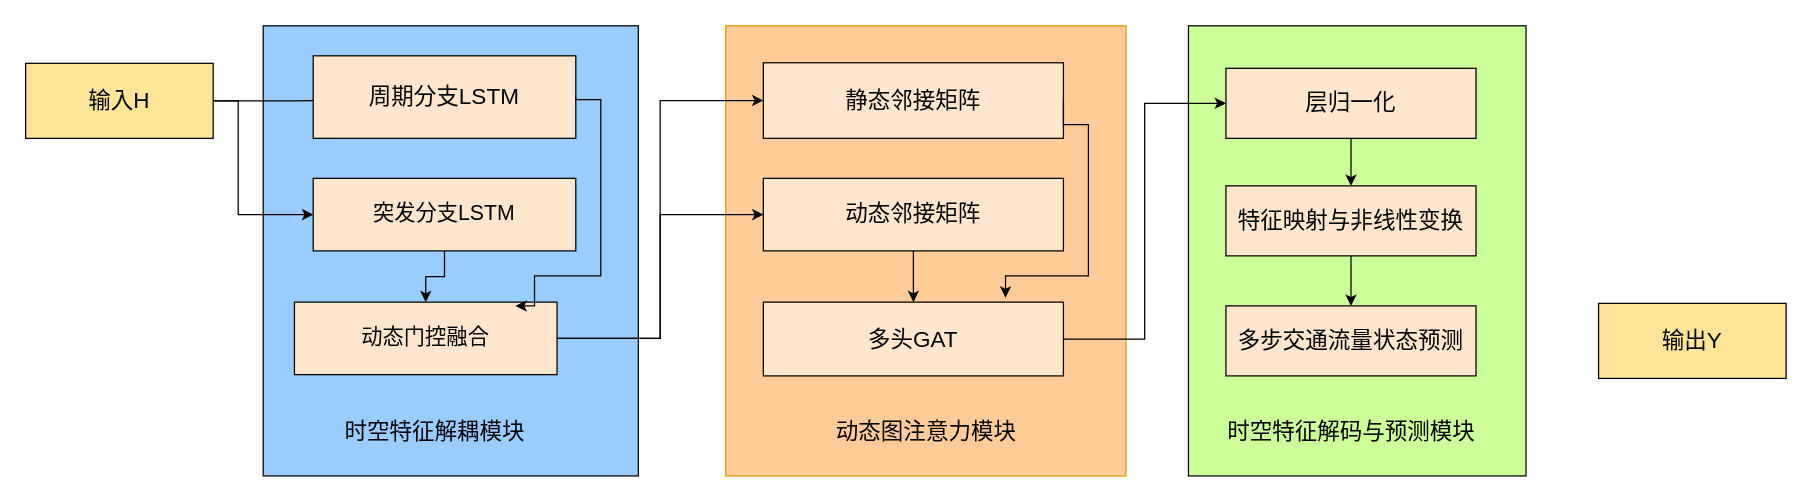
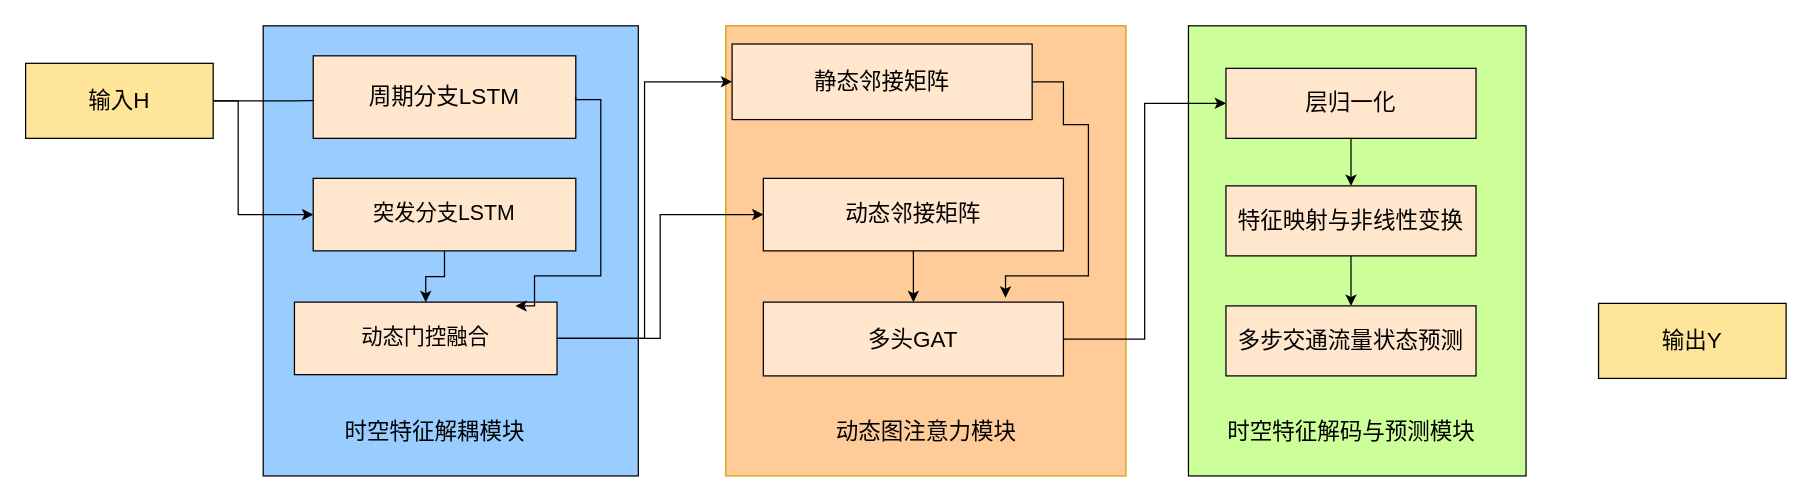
node "静态邻接矩阵": moved (913, 100) -> (882, 82)
